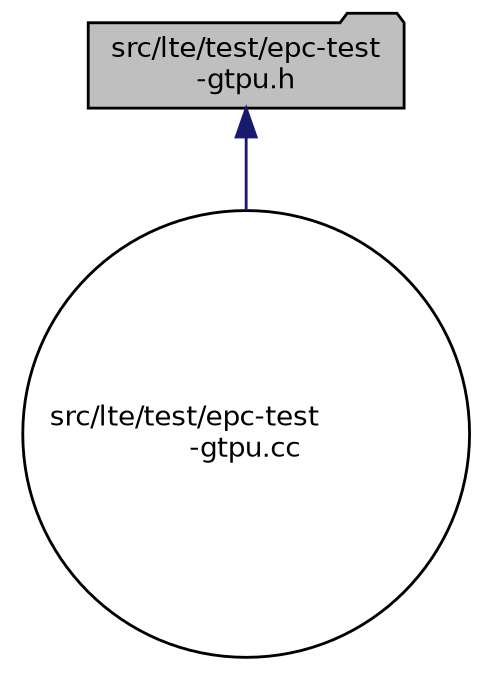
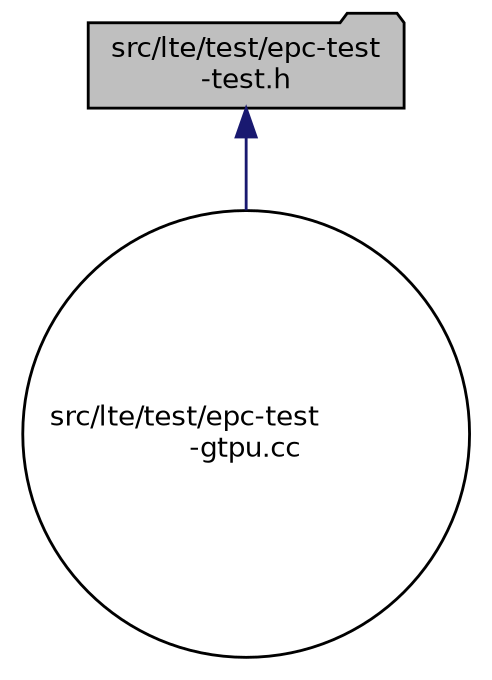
node "src/lte/test/epc-test -gtpu.h": label "src/lte/test/epc-test -gtpu.h" -> "src/lte/test/epc-test -test.h"
